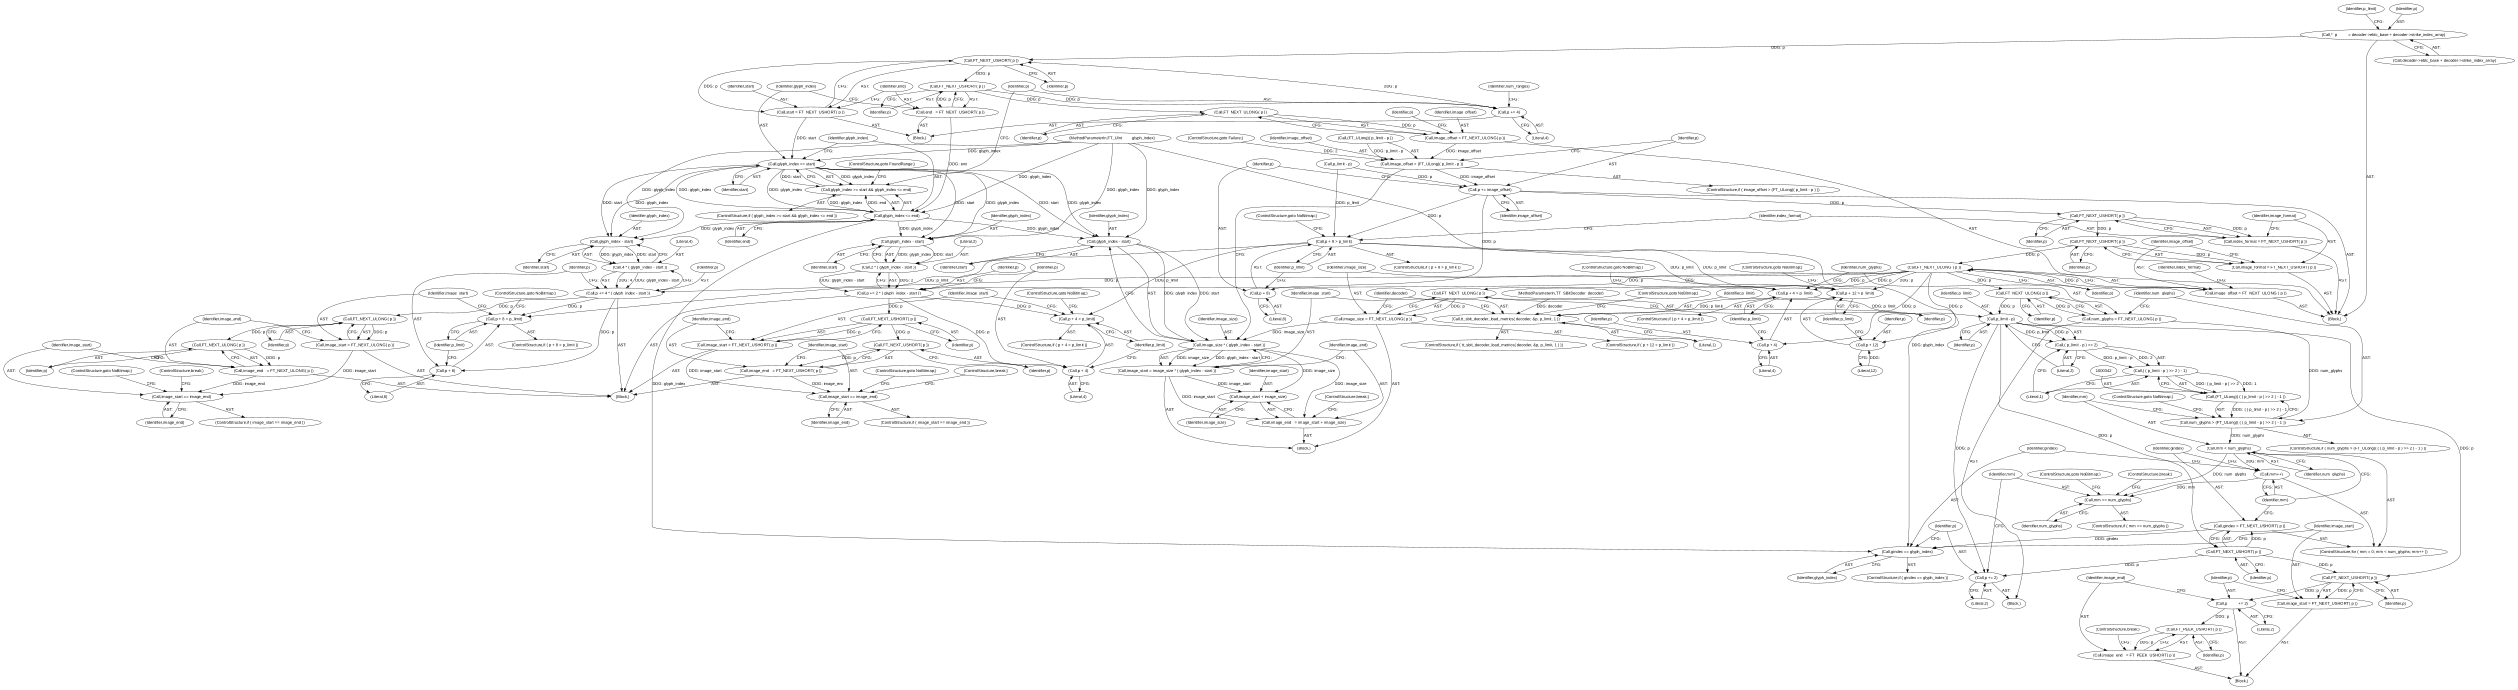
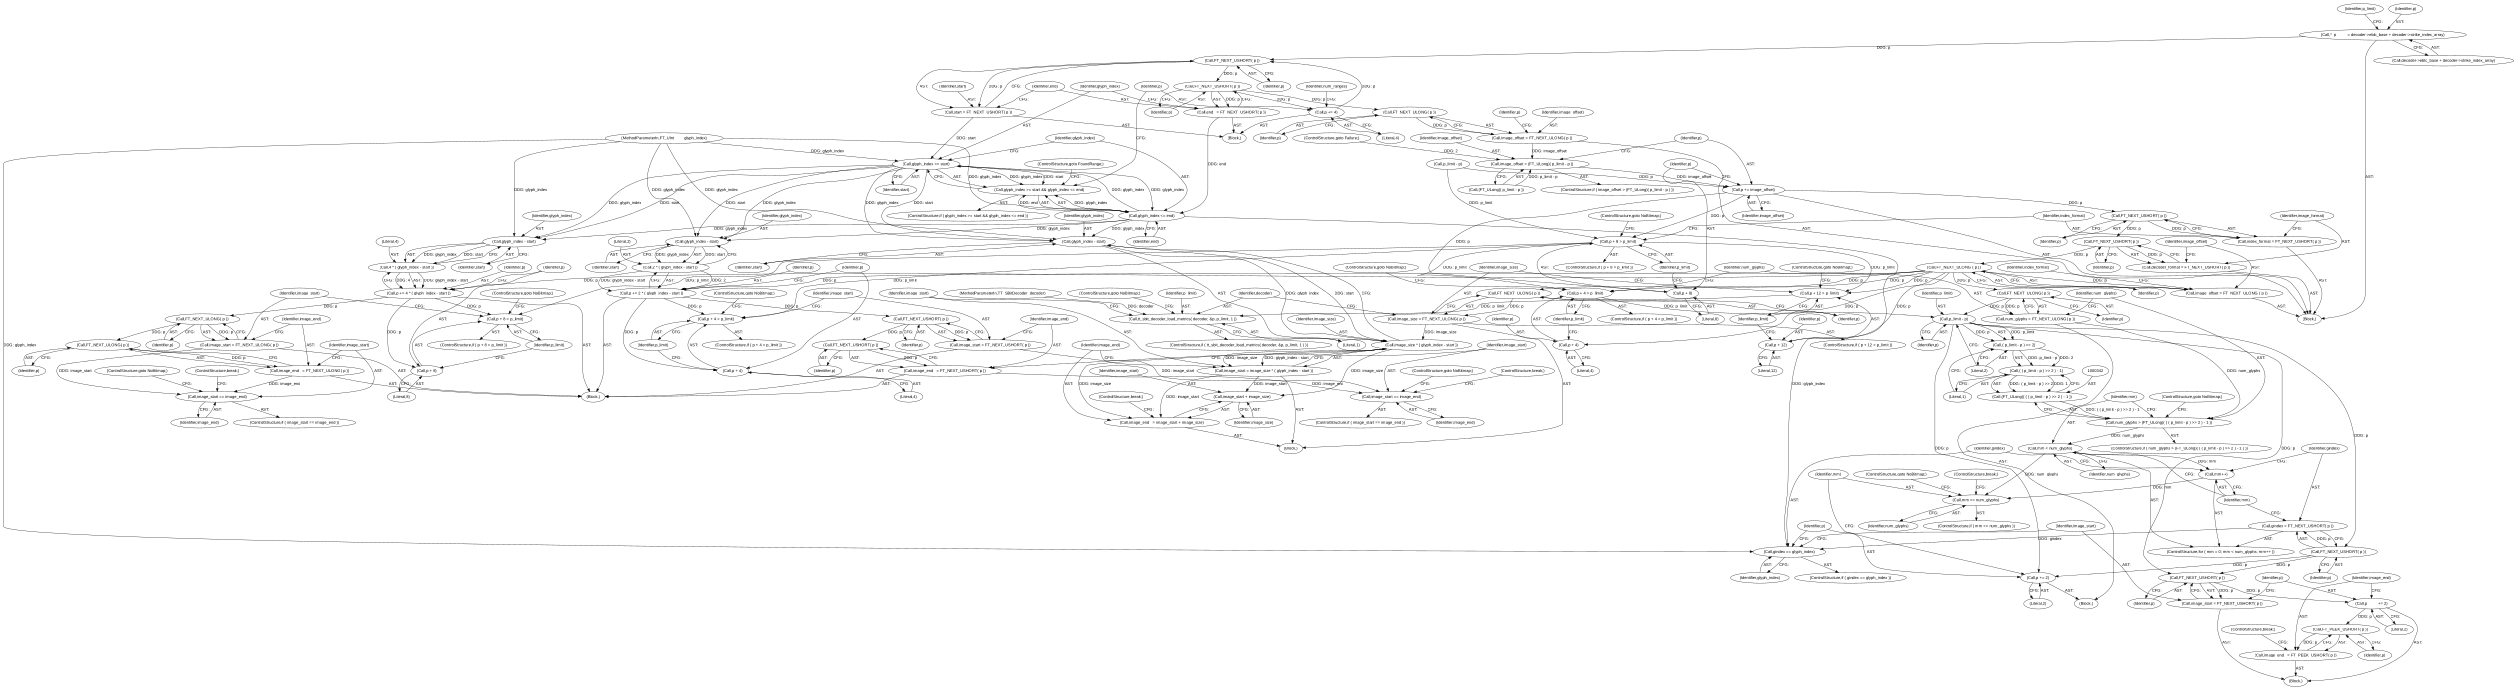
edge "(Call,image_offset > (FT_ULong)( p_limit - p ))" -> "(Call,image_size * ( glyph_index - start ))": now "(Call,image_offset > (FT_ULong)( p_limit - p ))" -> "(Call,(FT_ULong)( p_limit - p ))"
node "(Call,image_format = FT_NEXT_USHORT( p ))": label "(Call,image_format = FT_NEXT_USHORT( p ))" -> "(Call,decoder_format = FT_NEXT_USHORT( p ))"
edge "(Literal,12)" -> "(Call,p + 12)": label "DDG: " -> "AST: "
